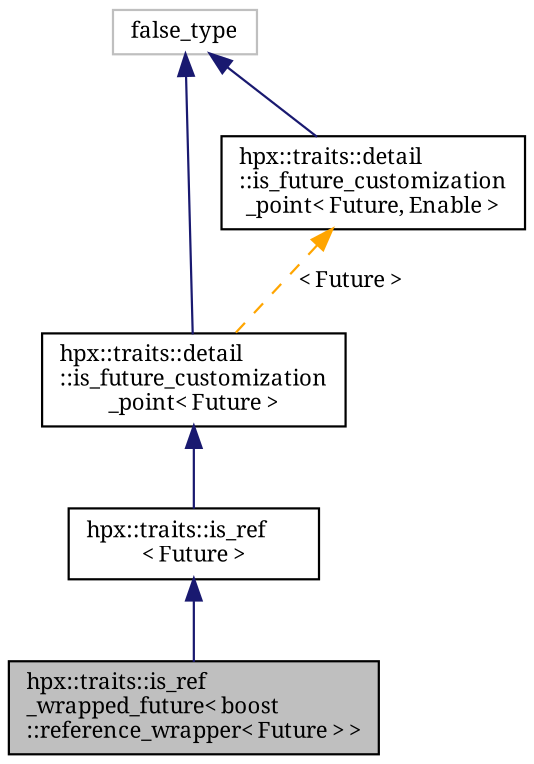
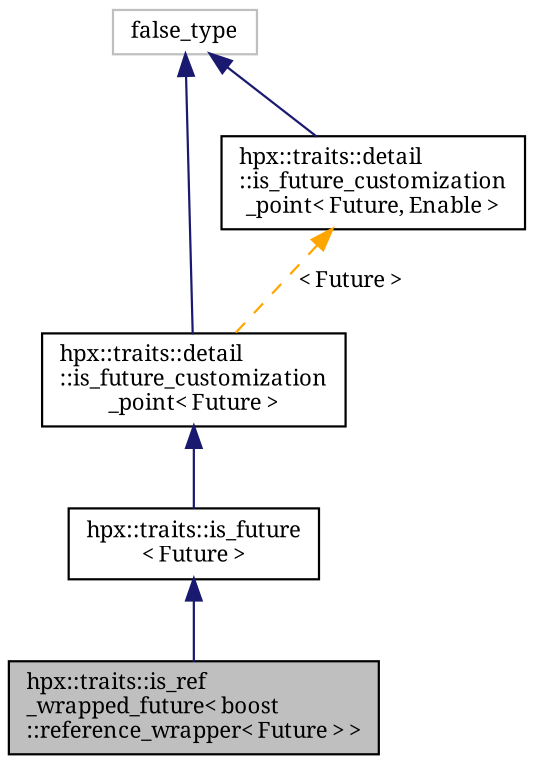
node "hpx::traits::is_ref < Future >": label "hpx::traits::is_ref < Future >" -> "hpx::traits::is_future < Future >"
